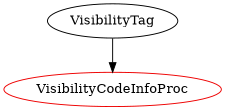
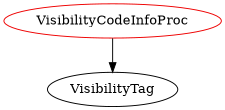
edge "VisibilityTag" -> "VisibilityCodeInfoProc": reversed
